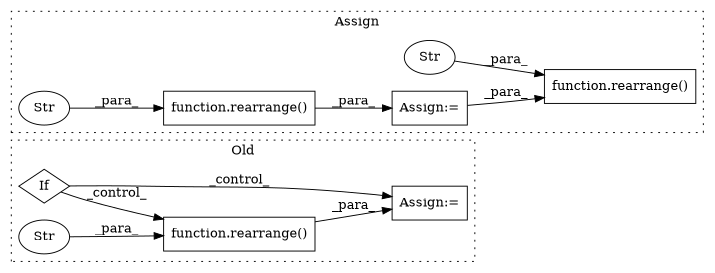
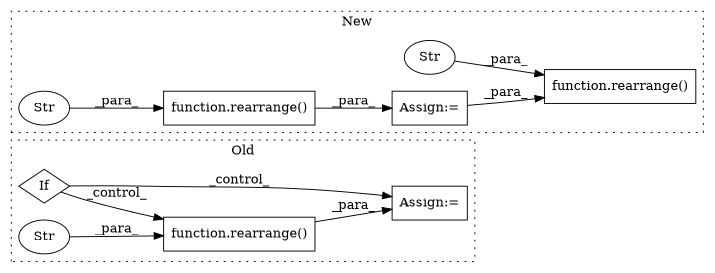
cluster "Assign": label "Assign" -> "New"
